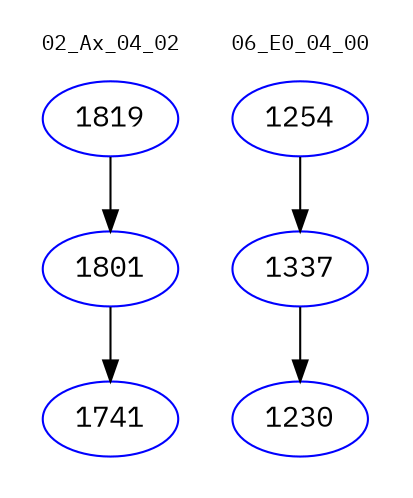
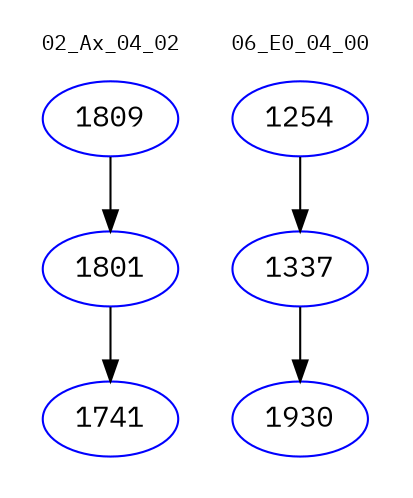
node "1819": label "1819" -> "1809"
node "1230": label "1230" -> "1930"
